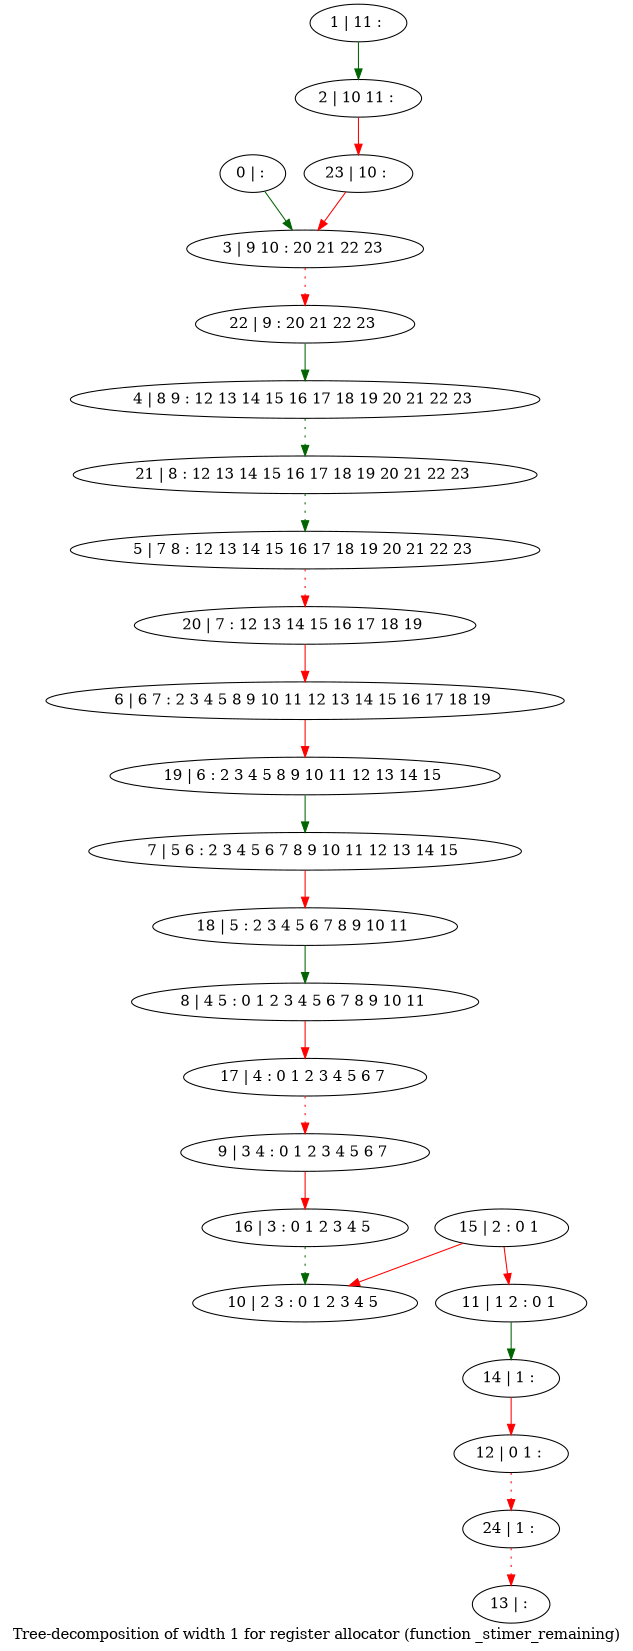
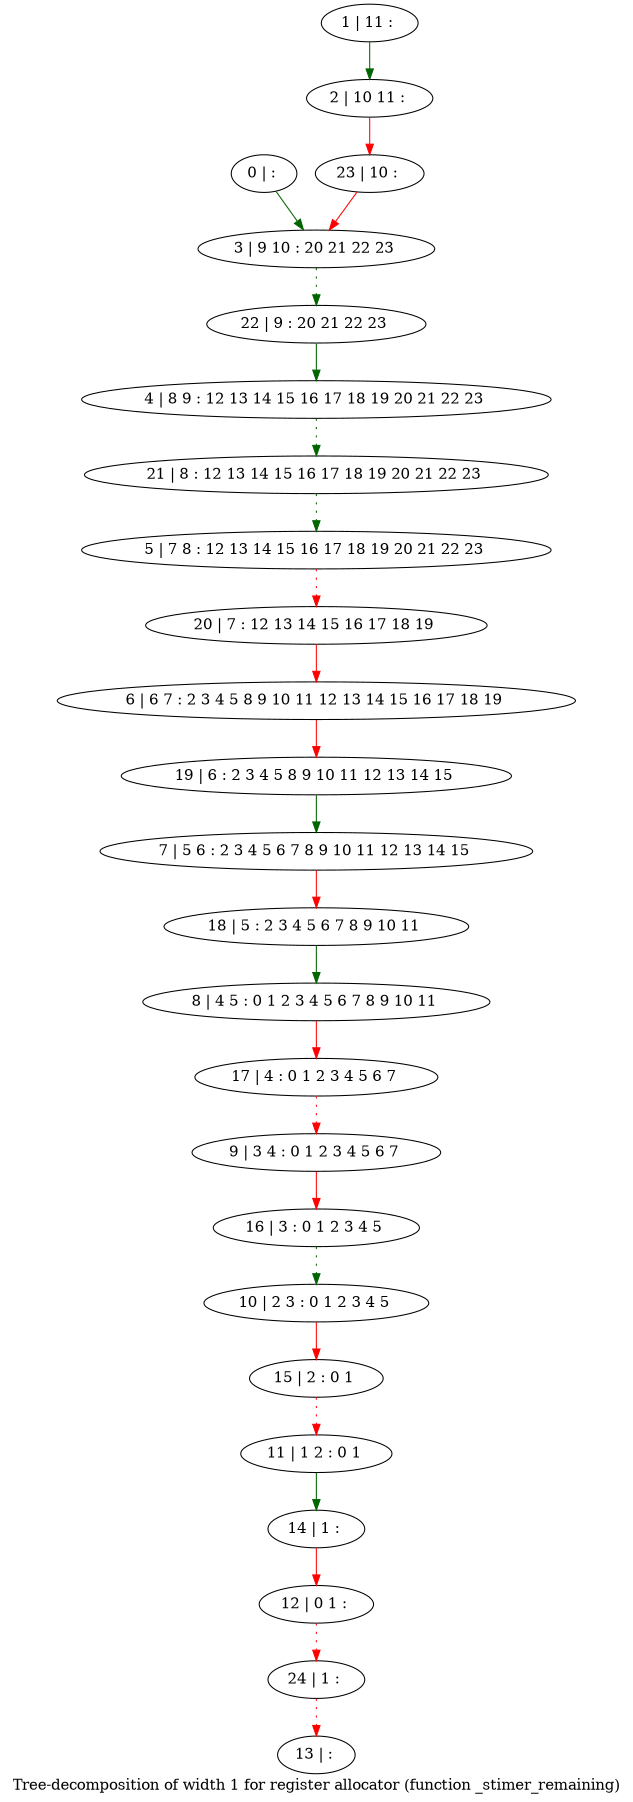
edge "3 | 9 10 : 20 21 22 23" -> "22 | 9 : 20 21 22 23": color red -> darkgreen
edge "15 | 2 : 0 1" -> "11 | 1 2 : 0 1": style solid -> dotted
edge "15 | 2 : 0 1" -> "10 | 2 3 : 0 1 2 3 4 5": reversed
